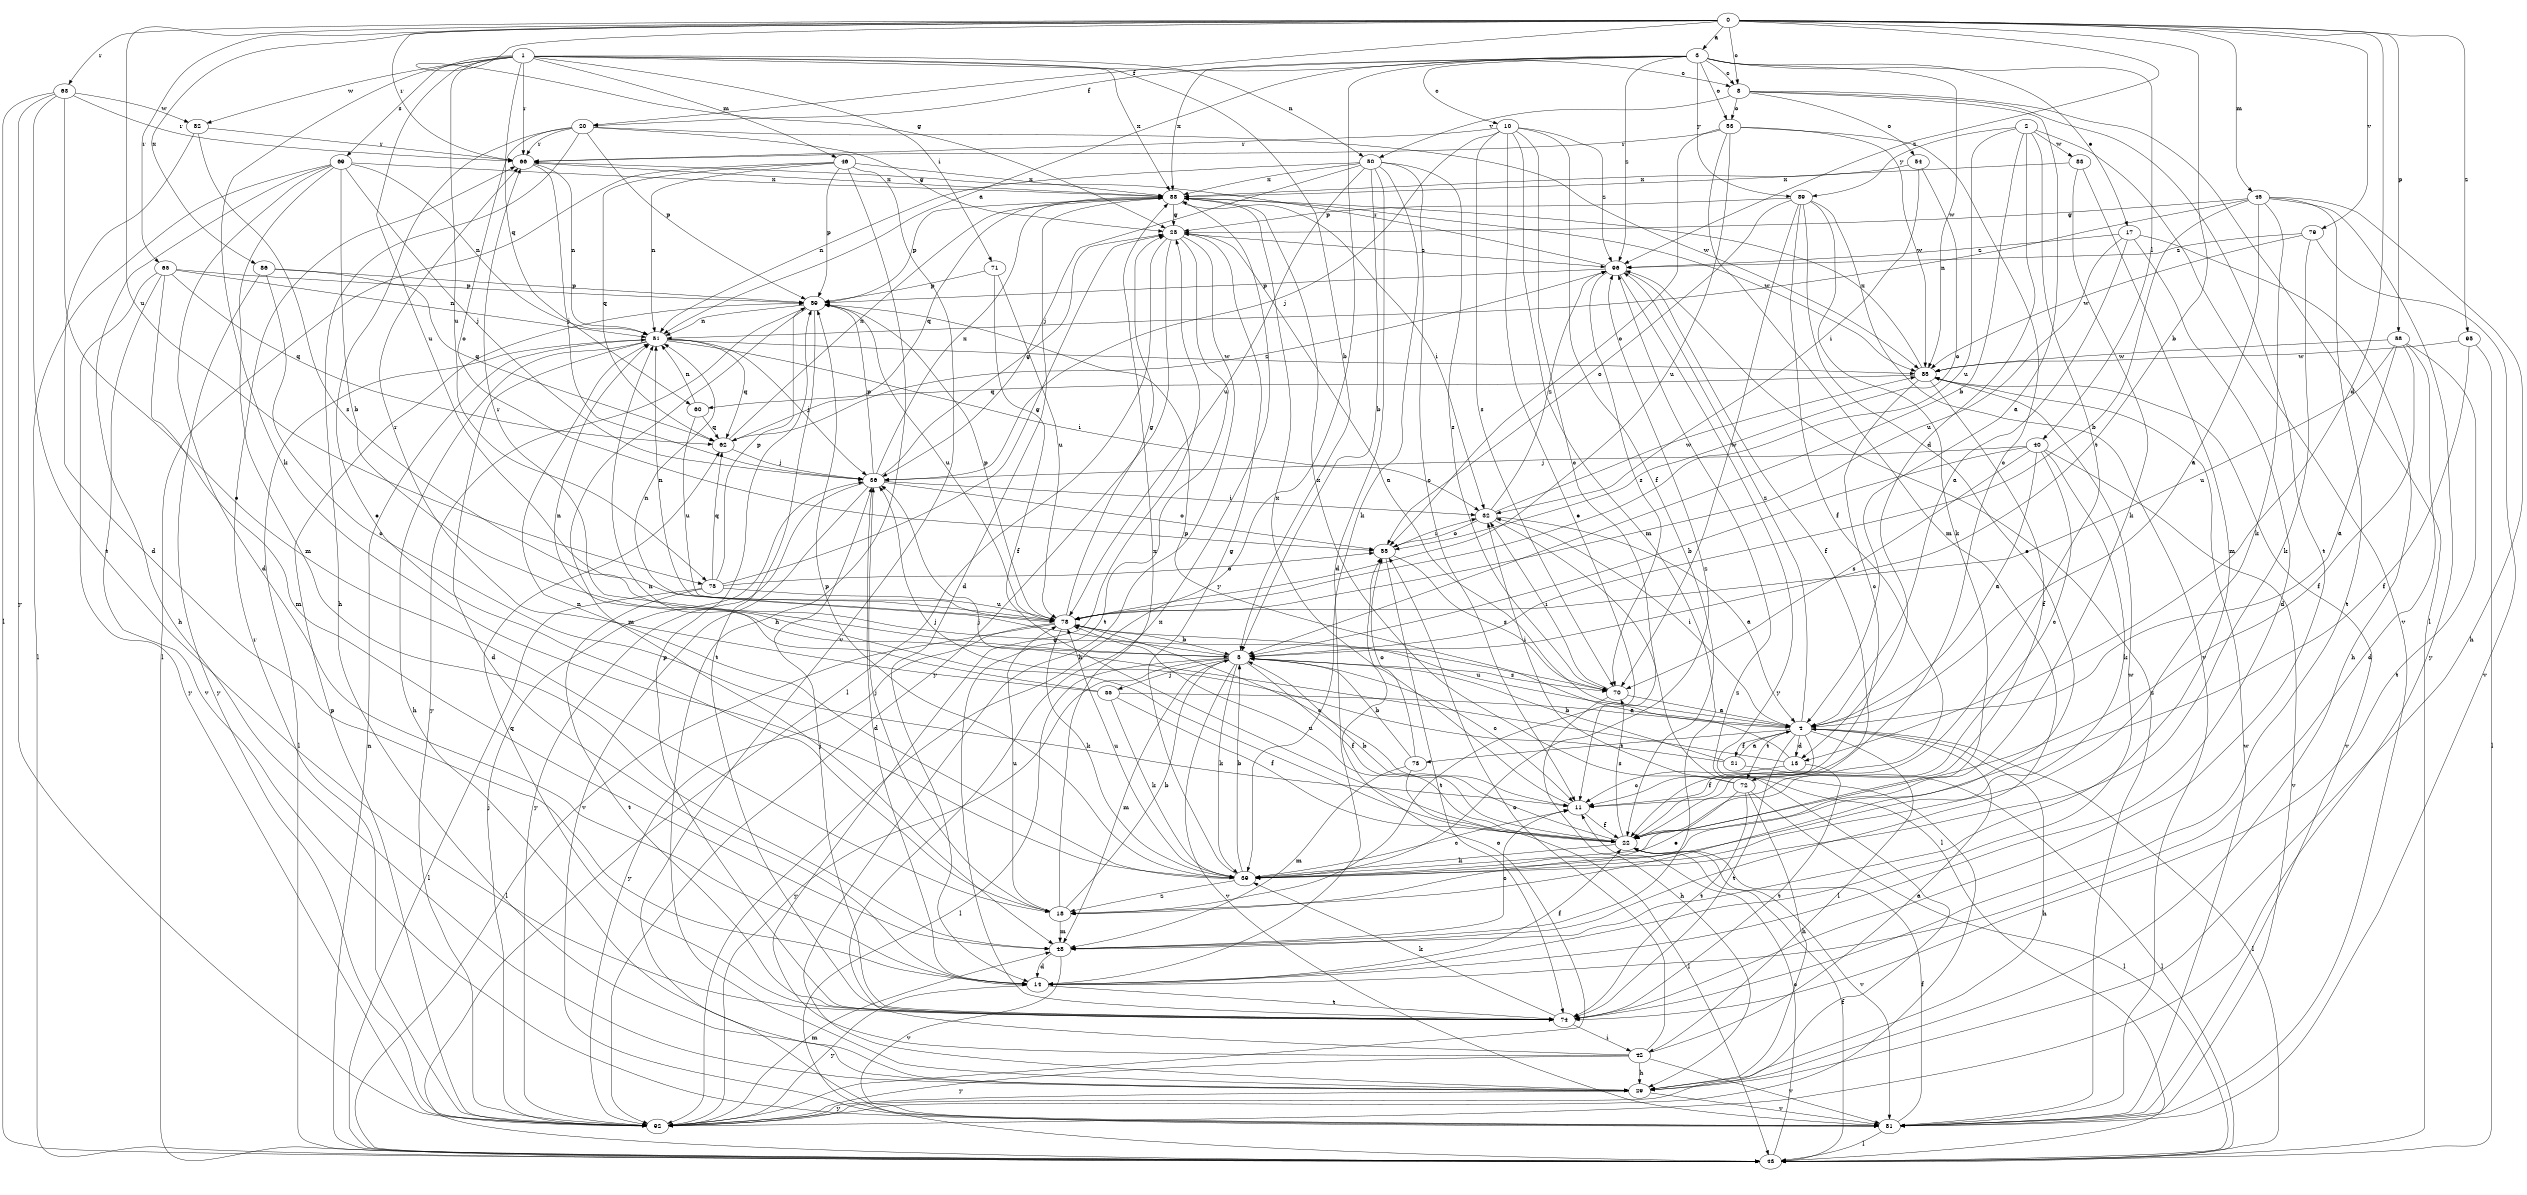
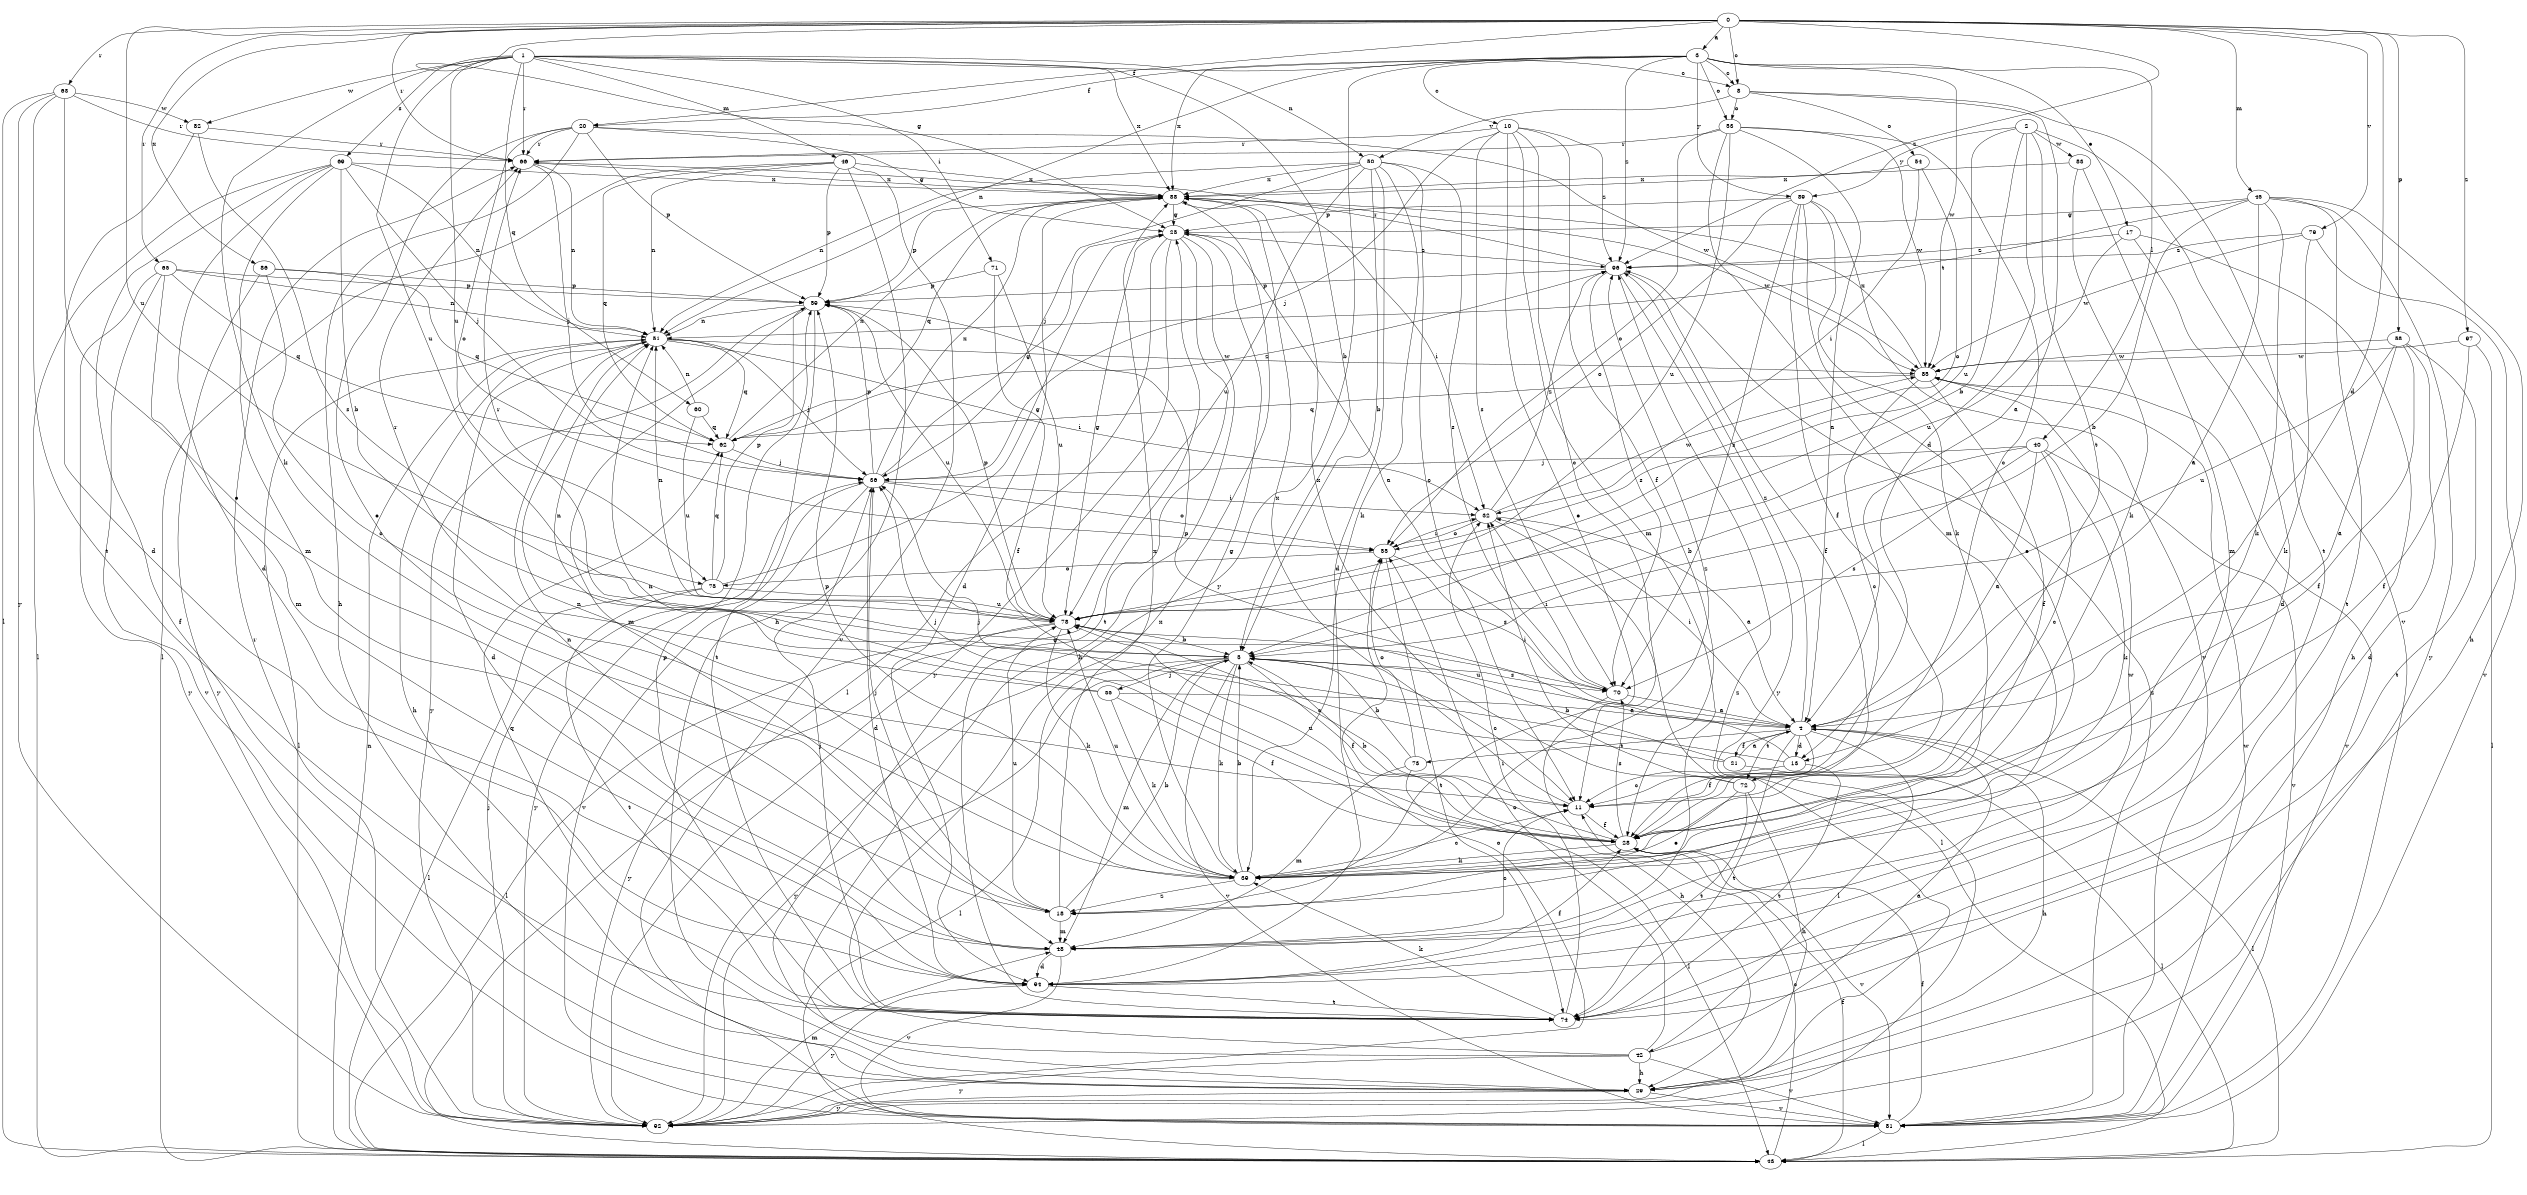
edge "3" -> "51": label "a" -> "n"
edge "45" -> "51": label "n" -> "t"
node "95": label "95" -> "97"
edge "85" -> "60": now "85" -> "62"
edge "0" -> "5": removed, label "b"
edge "78" -> "25": reversed
edge "89" -> "70": label "w" -> "s"
edge "17" -> "4": now "53" -> "4"
edge "75" -> "55": reversed
edge "5" -> "51": now "48" -> "51"
edge "69" -> "29": label "h" -> "f"
edge "92" -> "59": removed, label "p"
edge "8" -> "43": removed, label "l"
node "22": label "22" -> "28"
node "14": label "14" -> "94"
edge "72" -> "43": removed, label "l"
edge "74" -> "42": now "74" -> "32"
